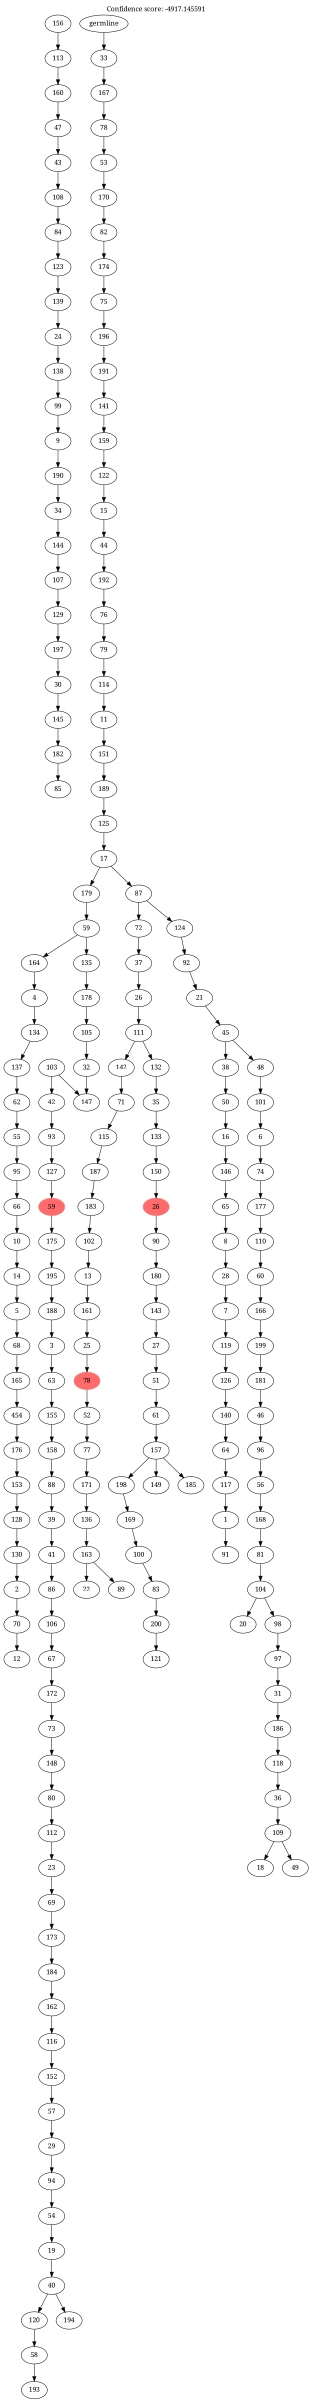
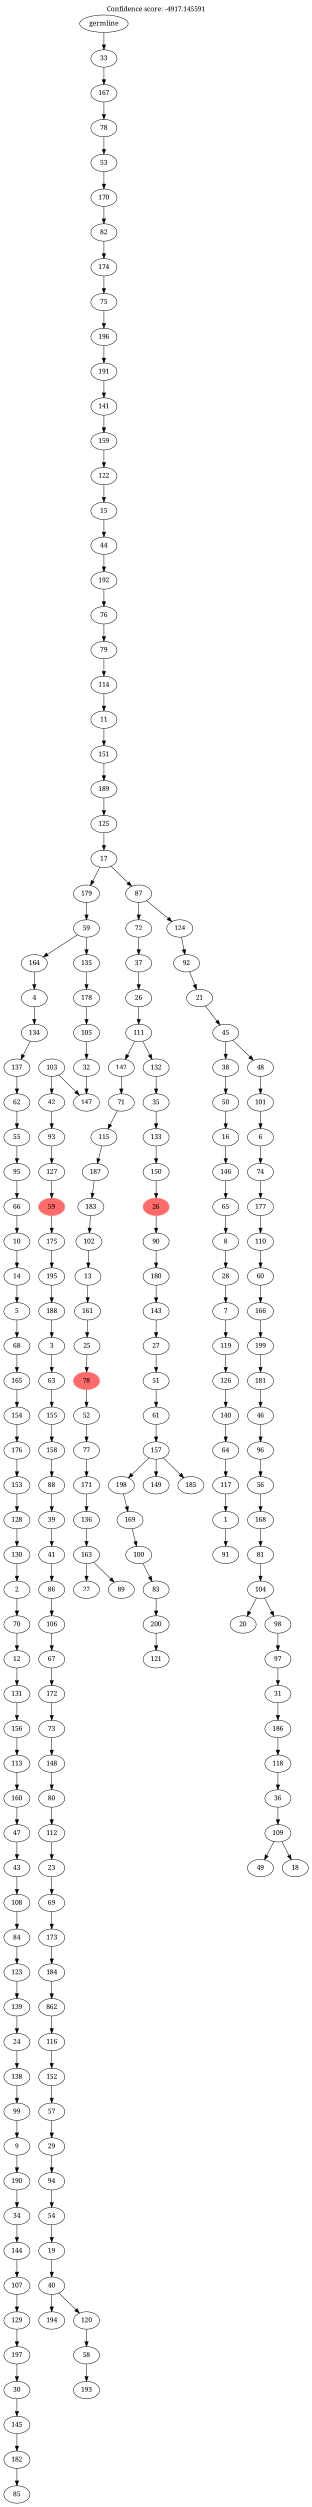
node "454": label "454" -> "154"
node "131": added
node "162": label "162" -> "862"
